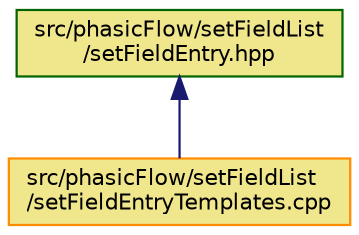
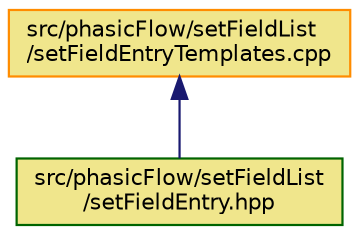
edge "src/phasicFlow/setFieldList /setFieldEntryTemplates.cpp" -> "src/phasicFlow/setFieldList /setFieldEntry.hpp": reversed
